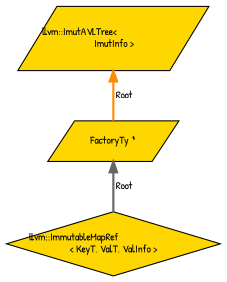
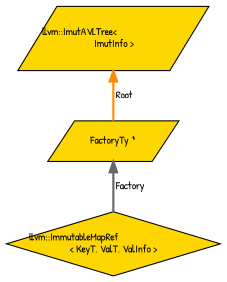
edge "llvm::ImmutableMapRef < KeyT, ValT, ValInfo >" -> "FactoryTy *": label " Root" -> " Factory"
